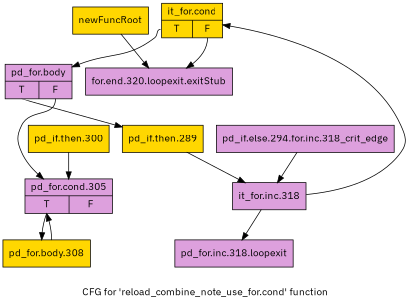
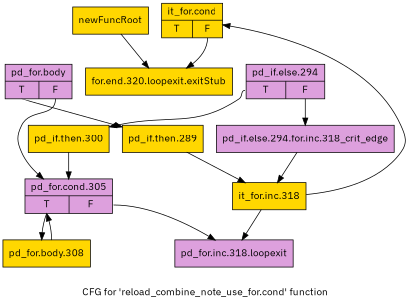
edge "it_for.cond" -> "pd_for.body": removed
node "for.end.320.loopexit.exitStub": fillcolor plum -> gold
node "pd_if.else.294": added
node "it_for.inc.318": fillcolor plum -> gold
edge "pd_for.cond.305" -> "pd_for.inc.318.loopexit": added
